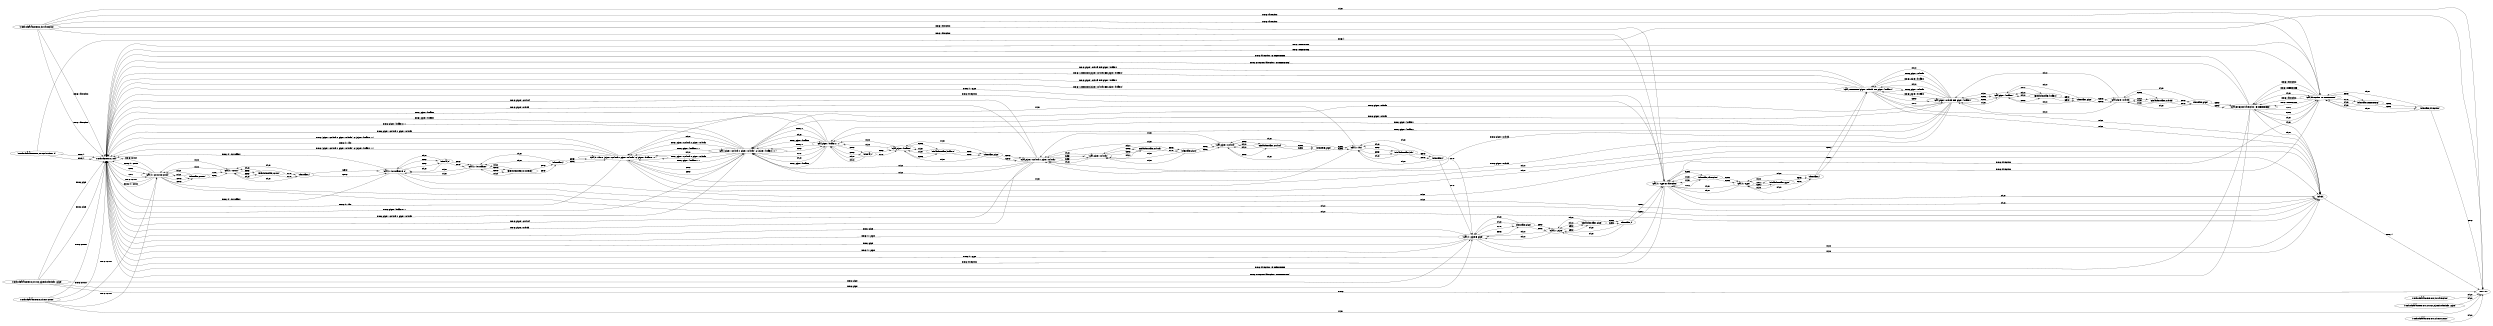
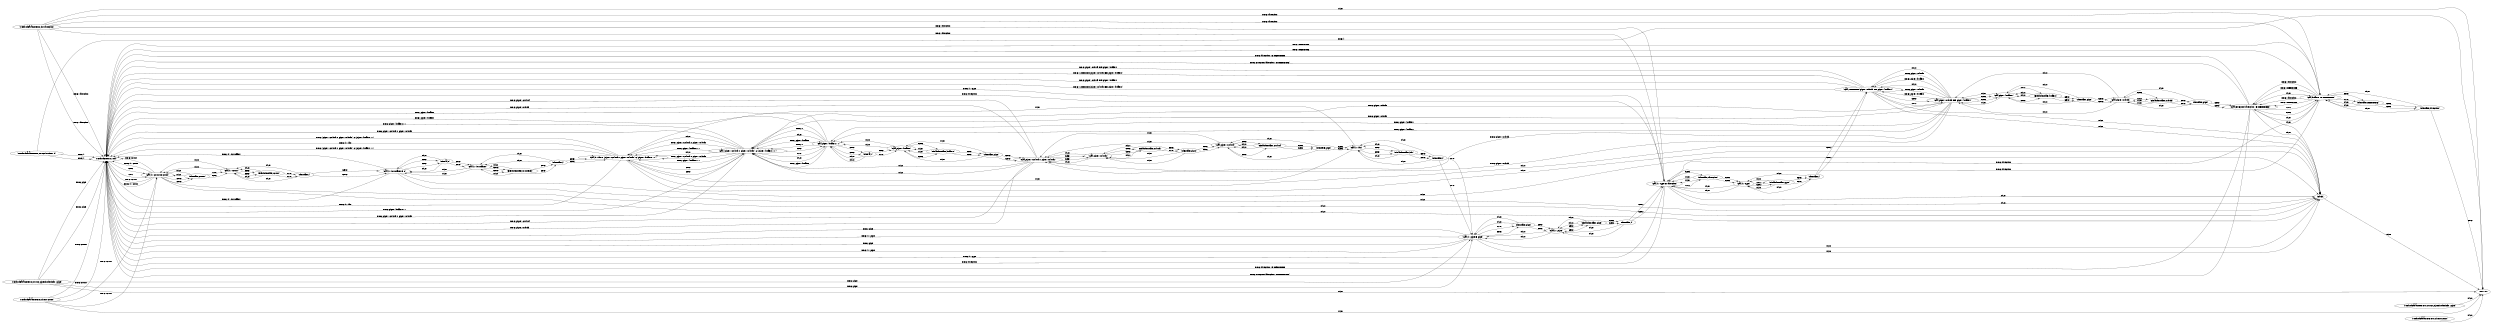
node "(Call,direction != ITER_PIPE)": label "(Call,direction != ITER_PIPE)" -> "(Call,buffers != ITER_PIPE)"
edge "(Block,)" -> "1000100": label "DDG: i" -> "AST: "
edge "(MethodParameterIn,struct pipe_inode_info *pipe)" -> "1000100": label "BUG: " -> "AST: "
node "(MethodParameterOut,int direction)": removed
